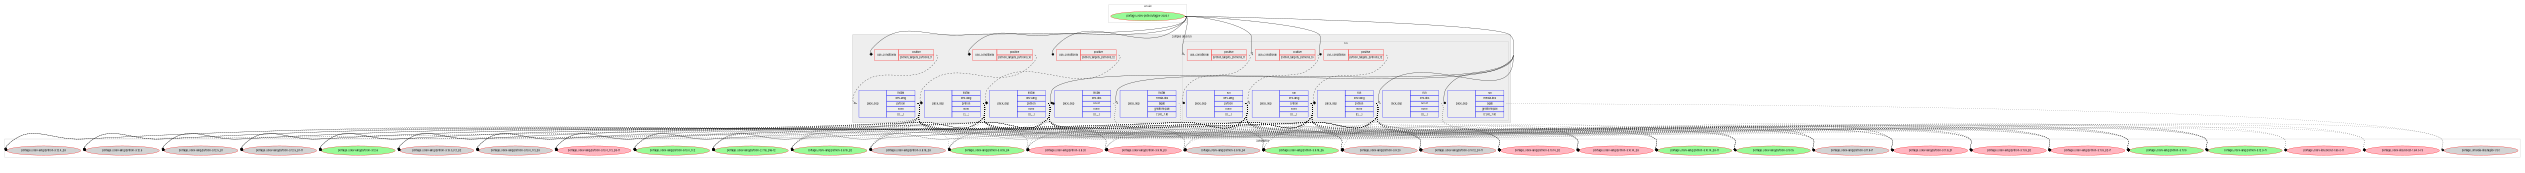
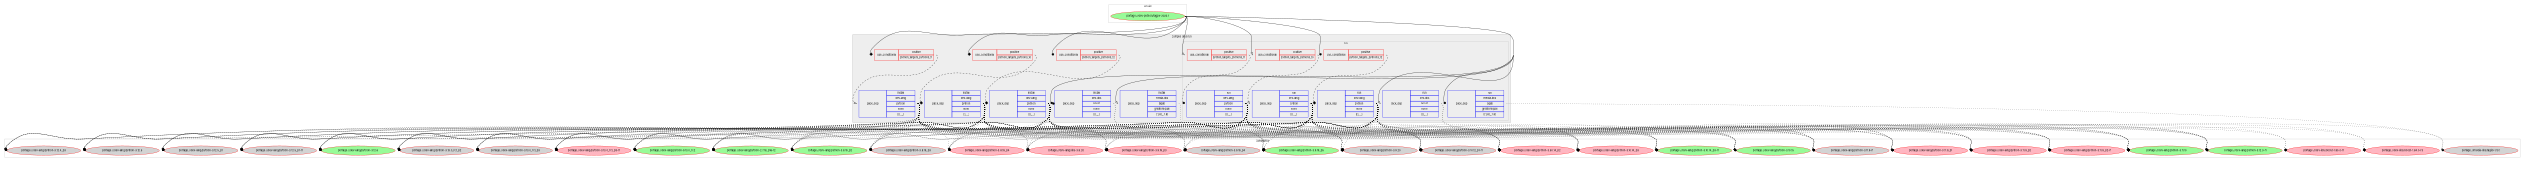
node "portage://dev-lang/python-3.8.19_p4": fillcolor palegreen -> lightpink
node "portage://dev-lang/python-3.8.20": label "portage://dev-lang/python-3.8.20" -> "portage://dev-lang/libs-3.8.20"
node "portage://dev-lang/python-3.10.14_p2": label "portage://dev-lang/python-3.10.14_p2" -> "portage://dev-lang/python-3.50.14_p2"
